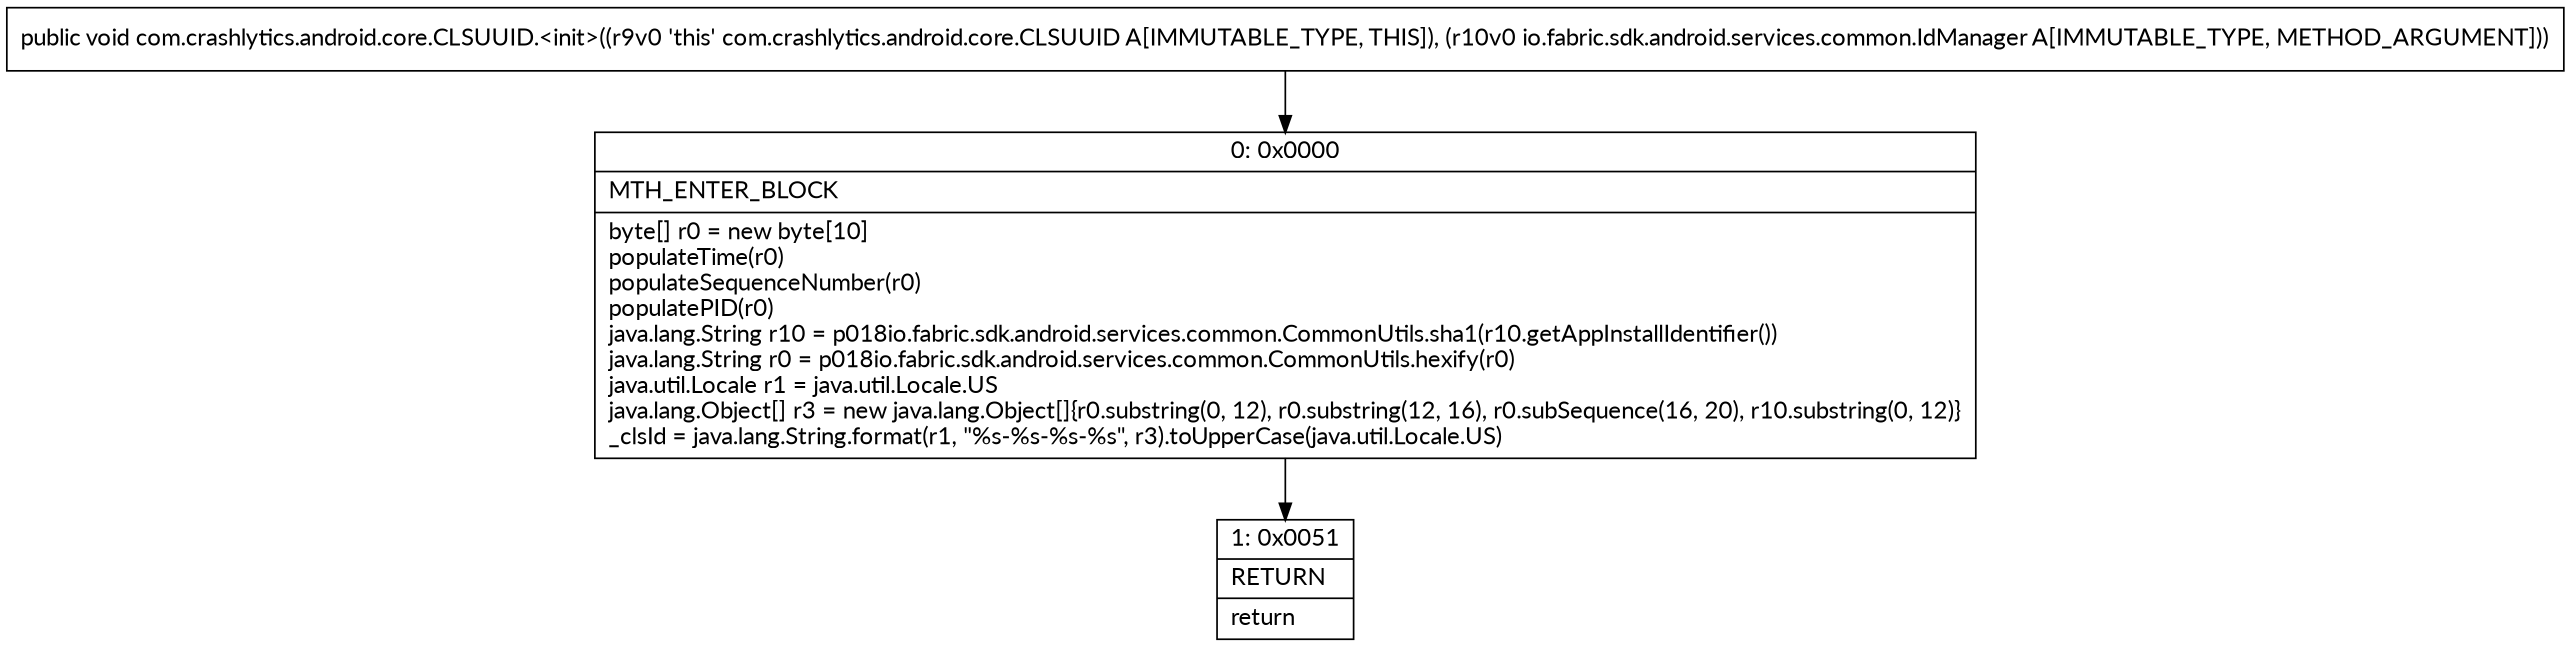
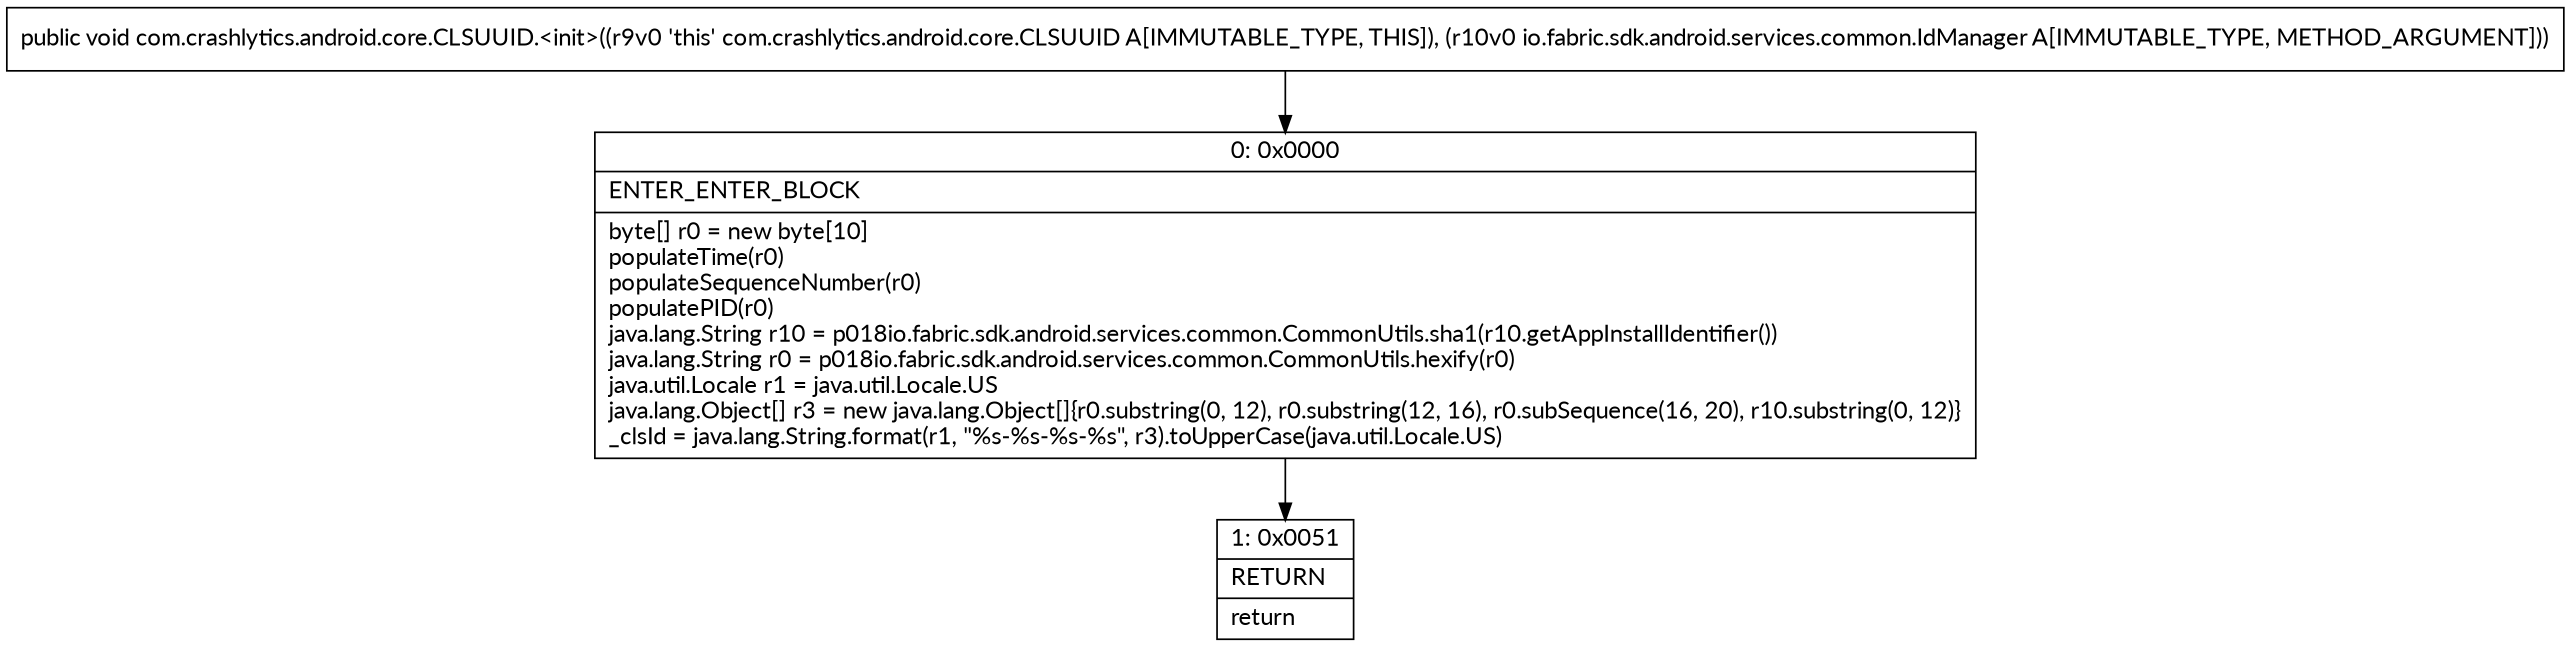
node "0: 0x0000": text "MTH_ENTER_BLOCK" -> "ENTER_ENTER_BLOCK"
